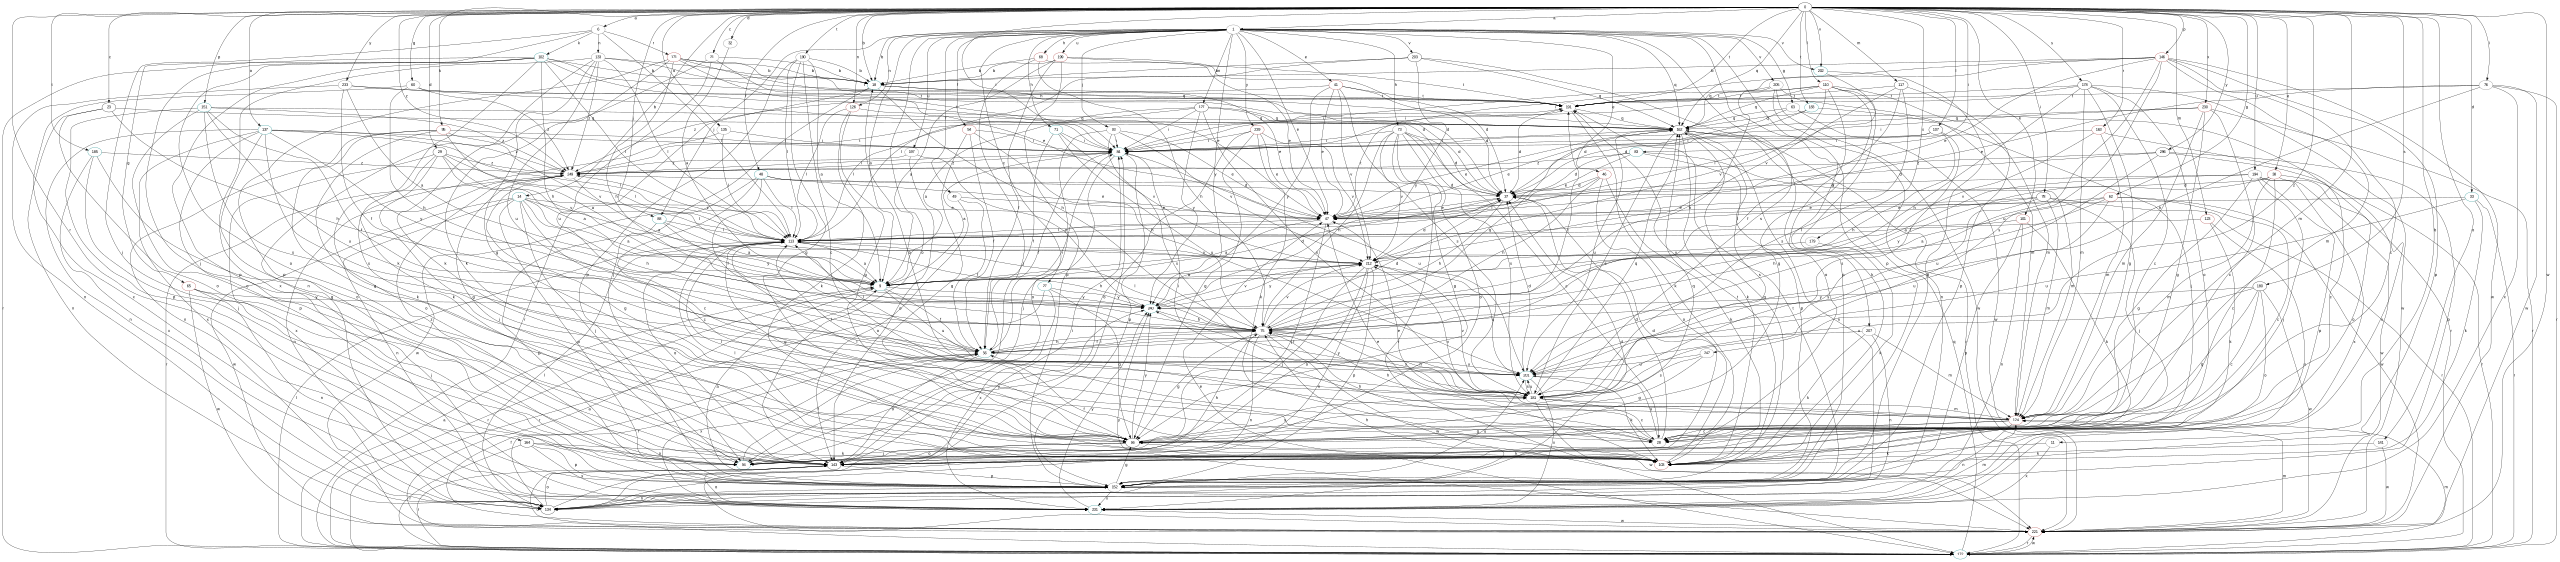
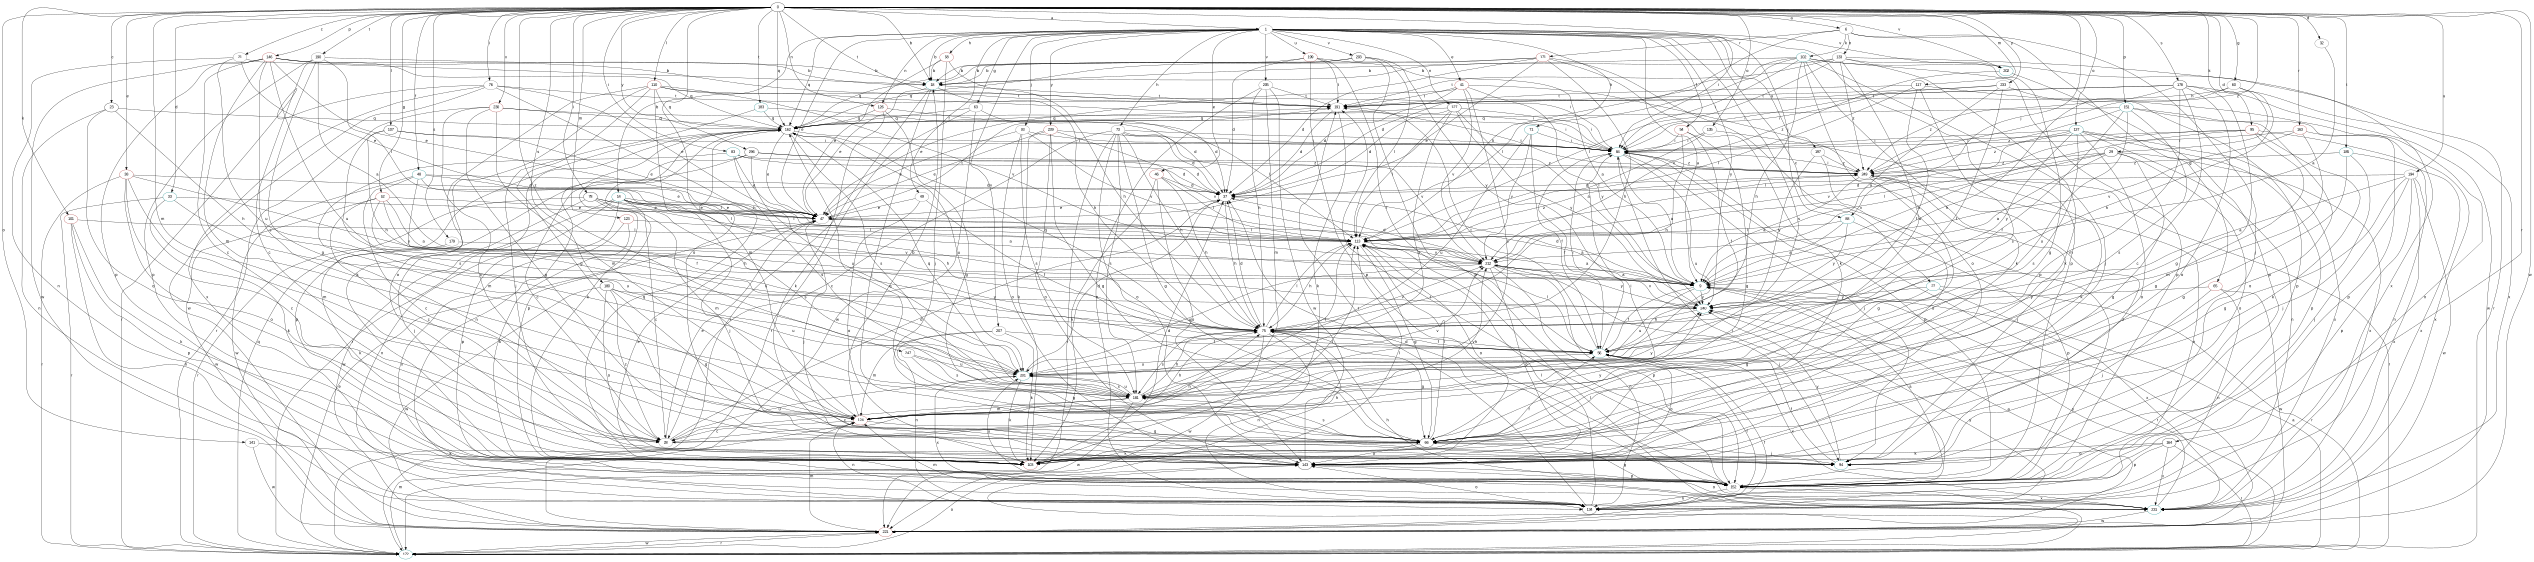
node "11": removed
